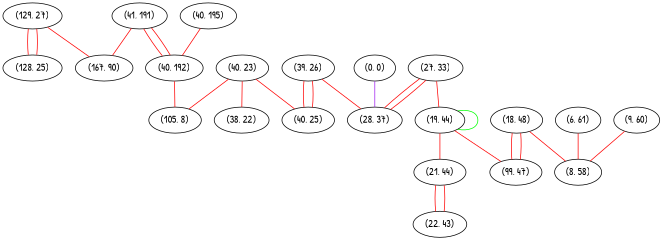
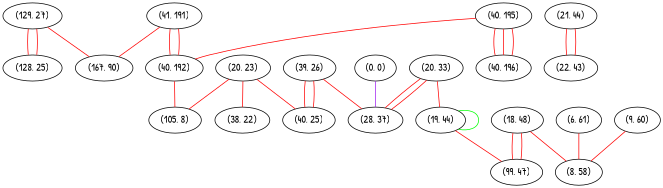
node "(40, 23)": label "(40, 23)" -> "(20, 23)"
node "(27, 33)": label "(27, 33)" -> "(20, 33)"
node "(40, 196)": added
edge "(19, 44)" -- "(21, 44)": removed
